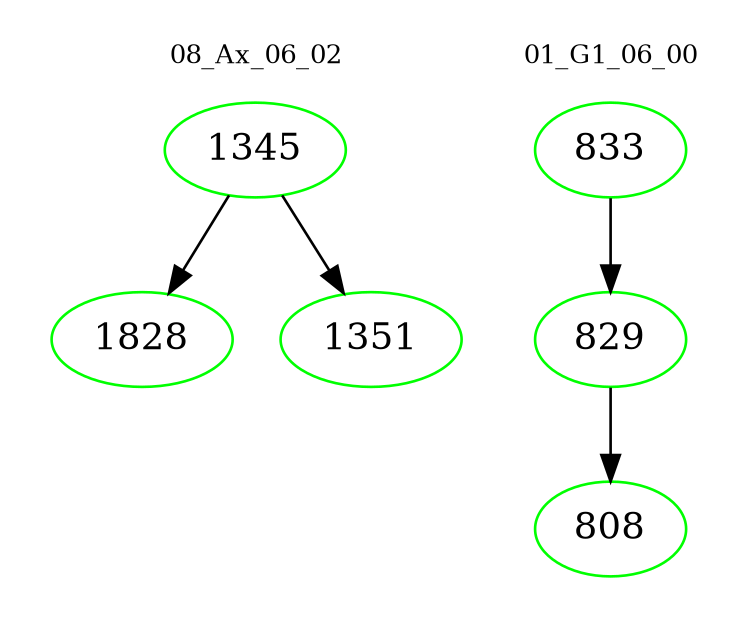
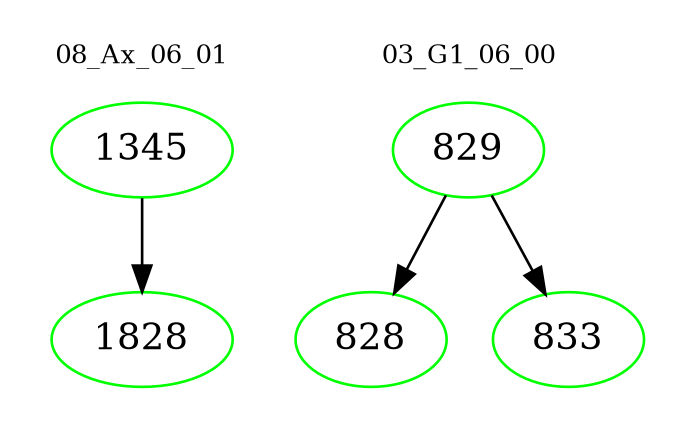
cluster "08_Ax_06_02": label "08_Ax_06_02" -> "08_Ax_06_01"
cluster "01_G1_06_00": label "01_G1_06_00" -> "03_G1_06_00"
edge "833" -> "829": reversed
node "1351": removed
node "808": label "808" -> "828"
